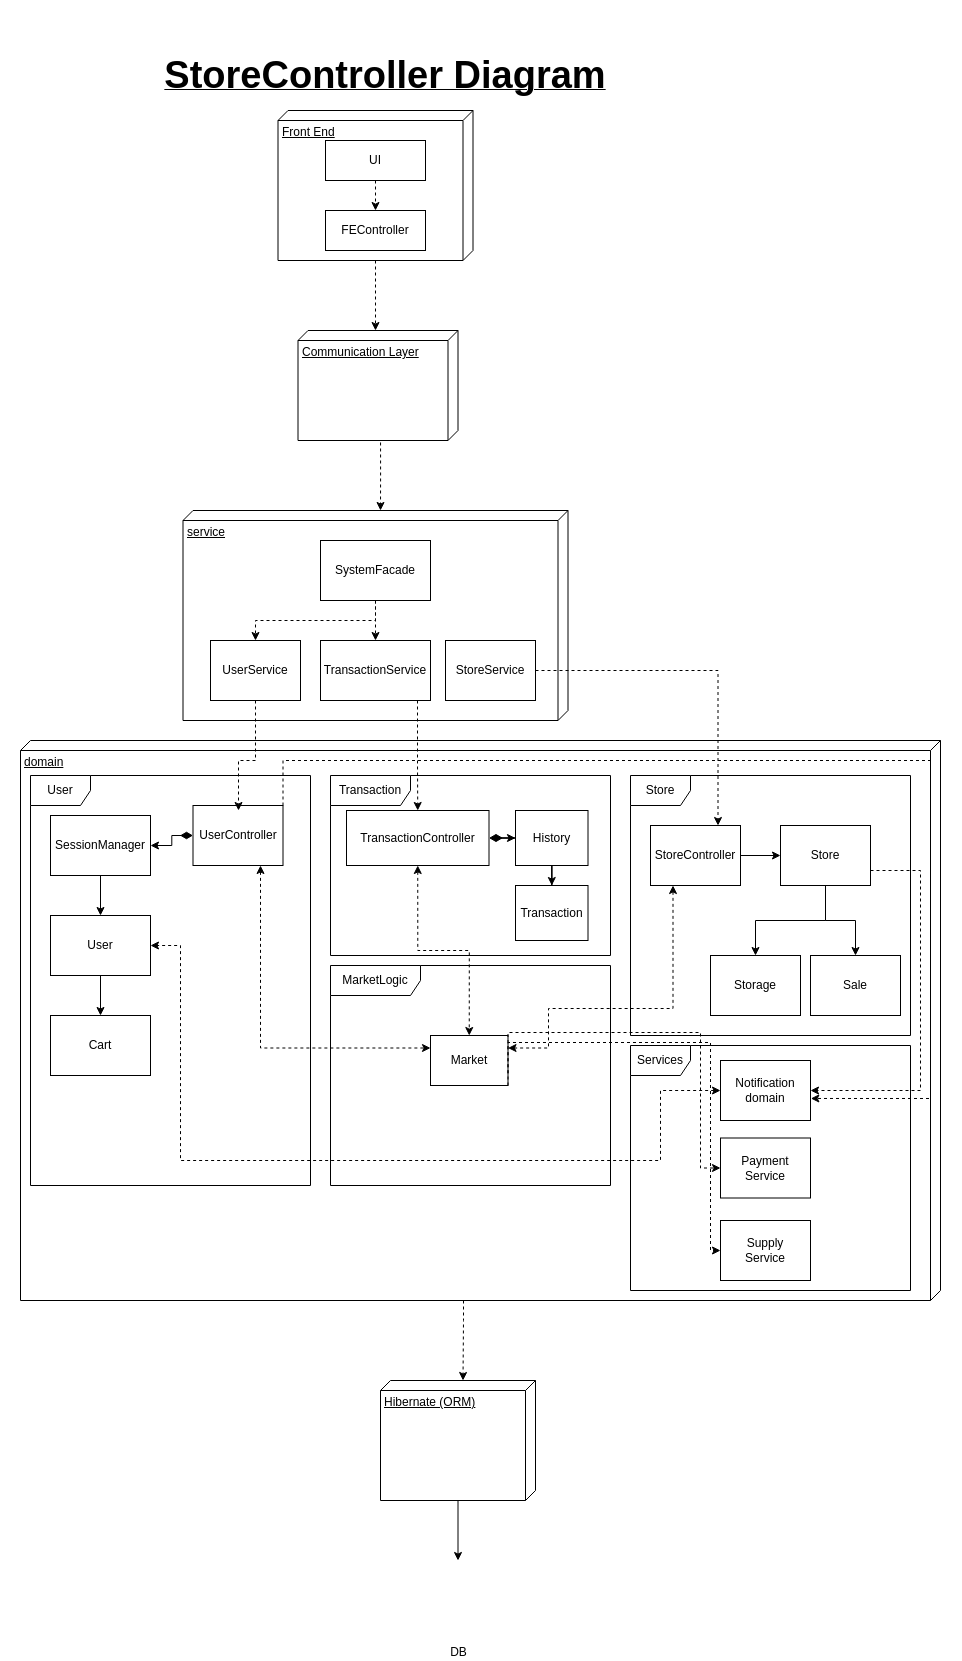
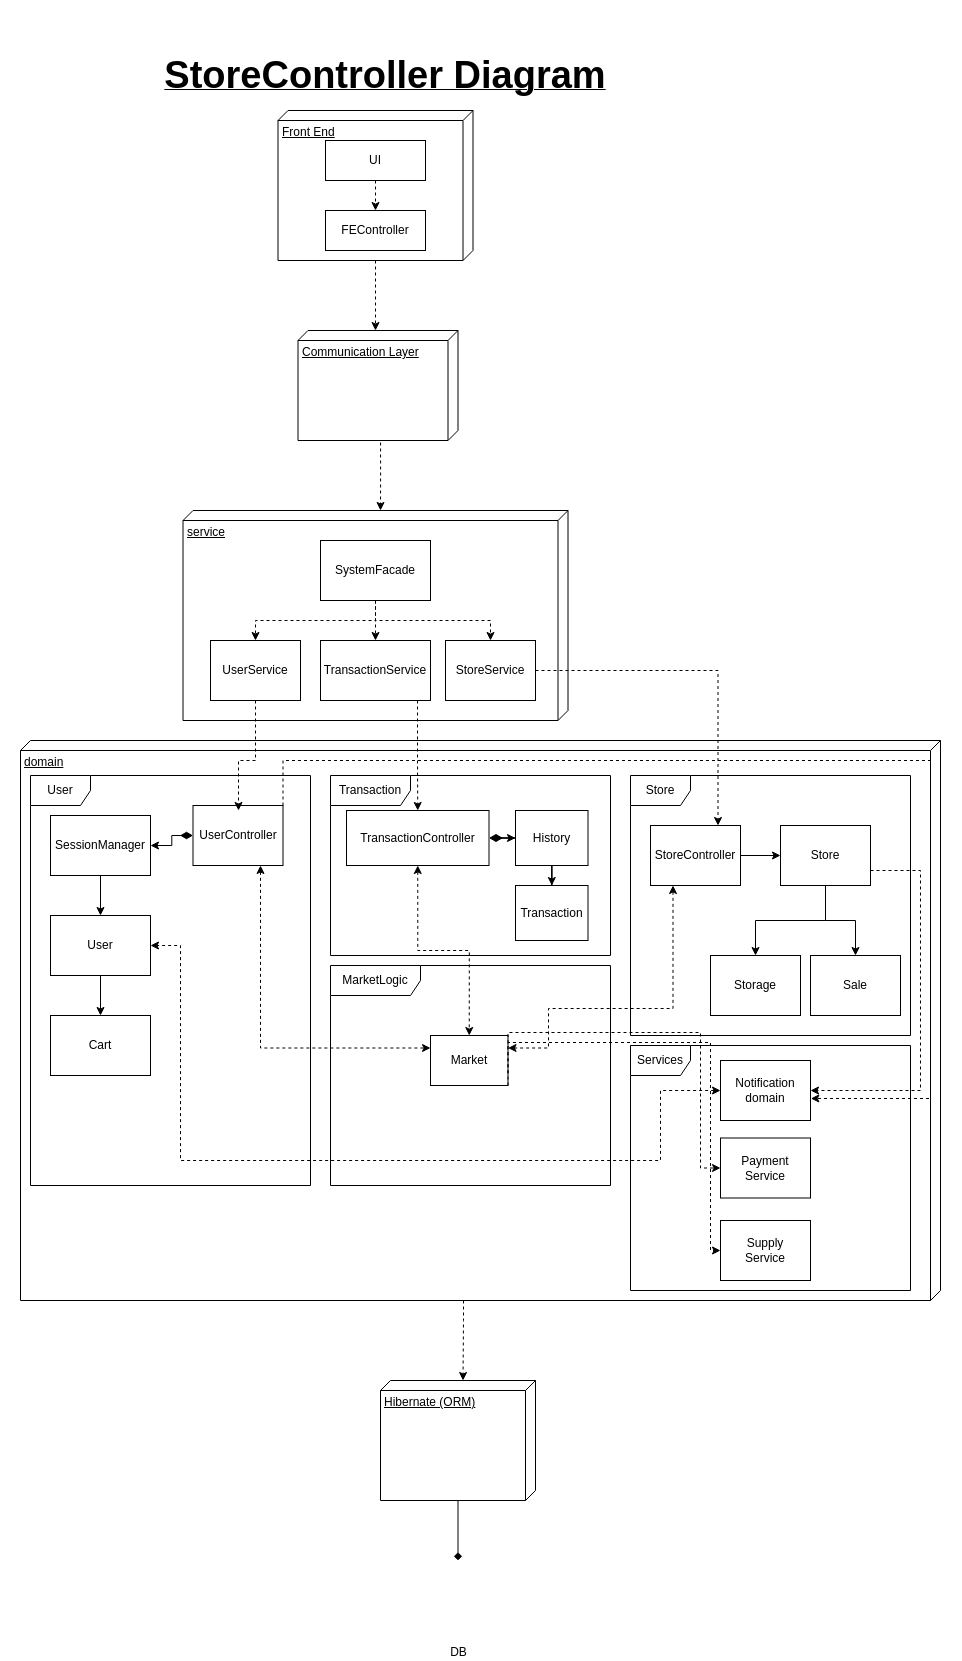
edge "SystemFacade" -> "StoreService": added
edge "Hibernate (ORM)" -> "DB": arrowhead classic -> diamond
